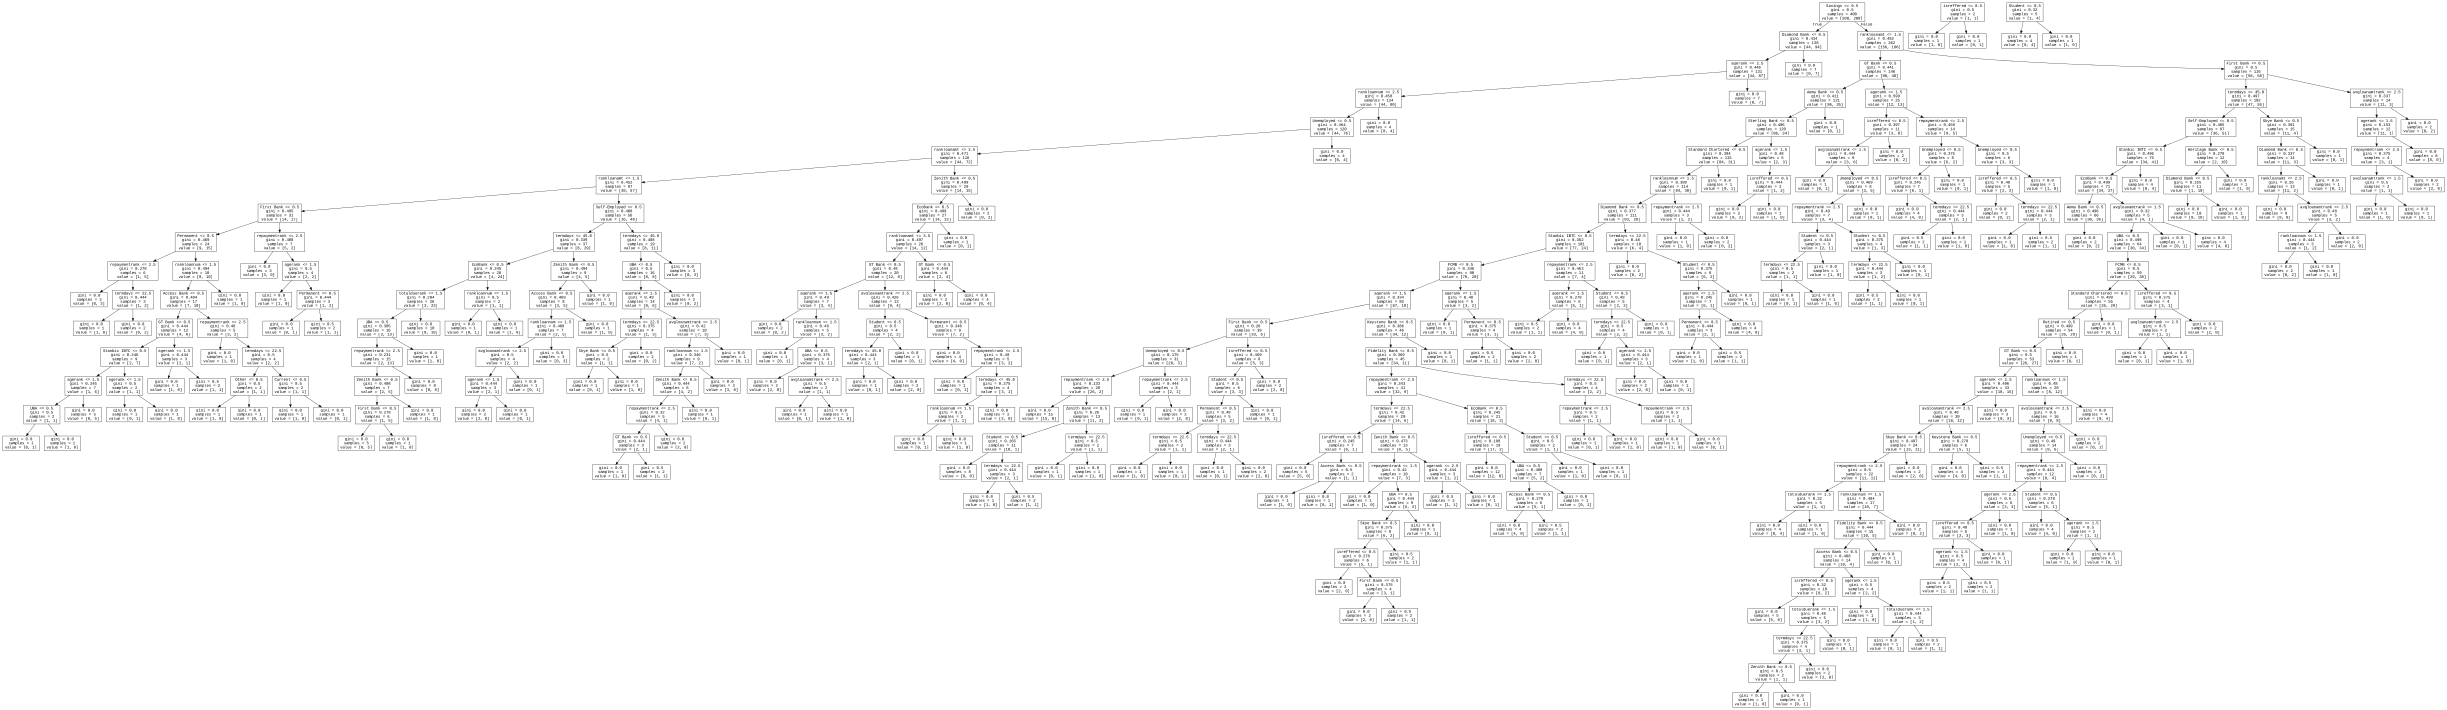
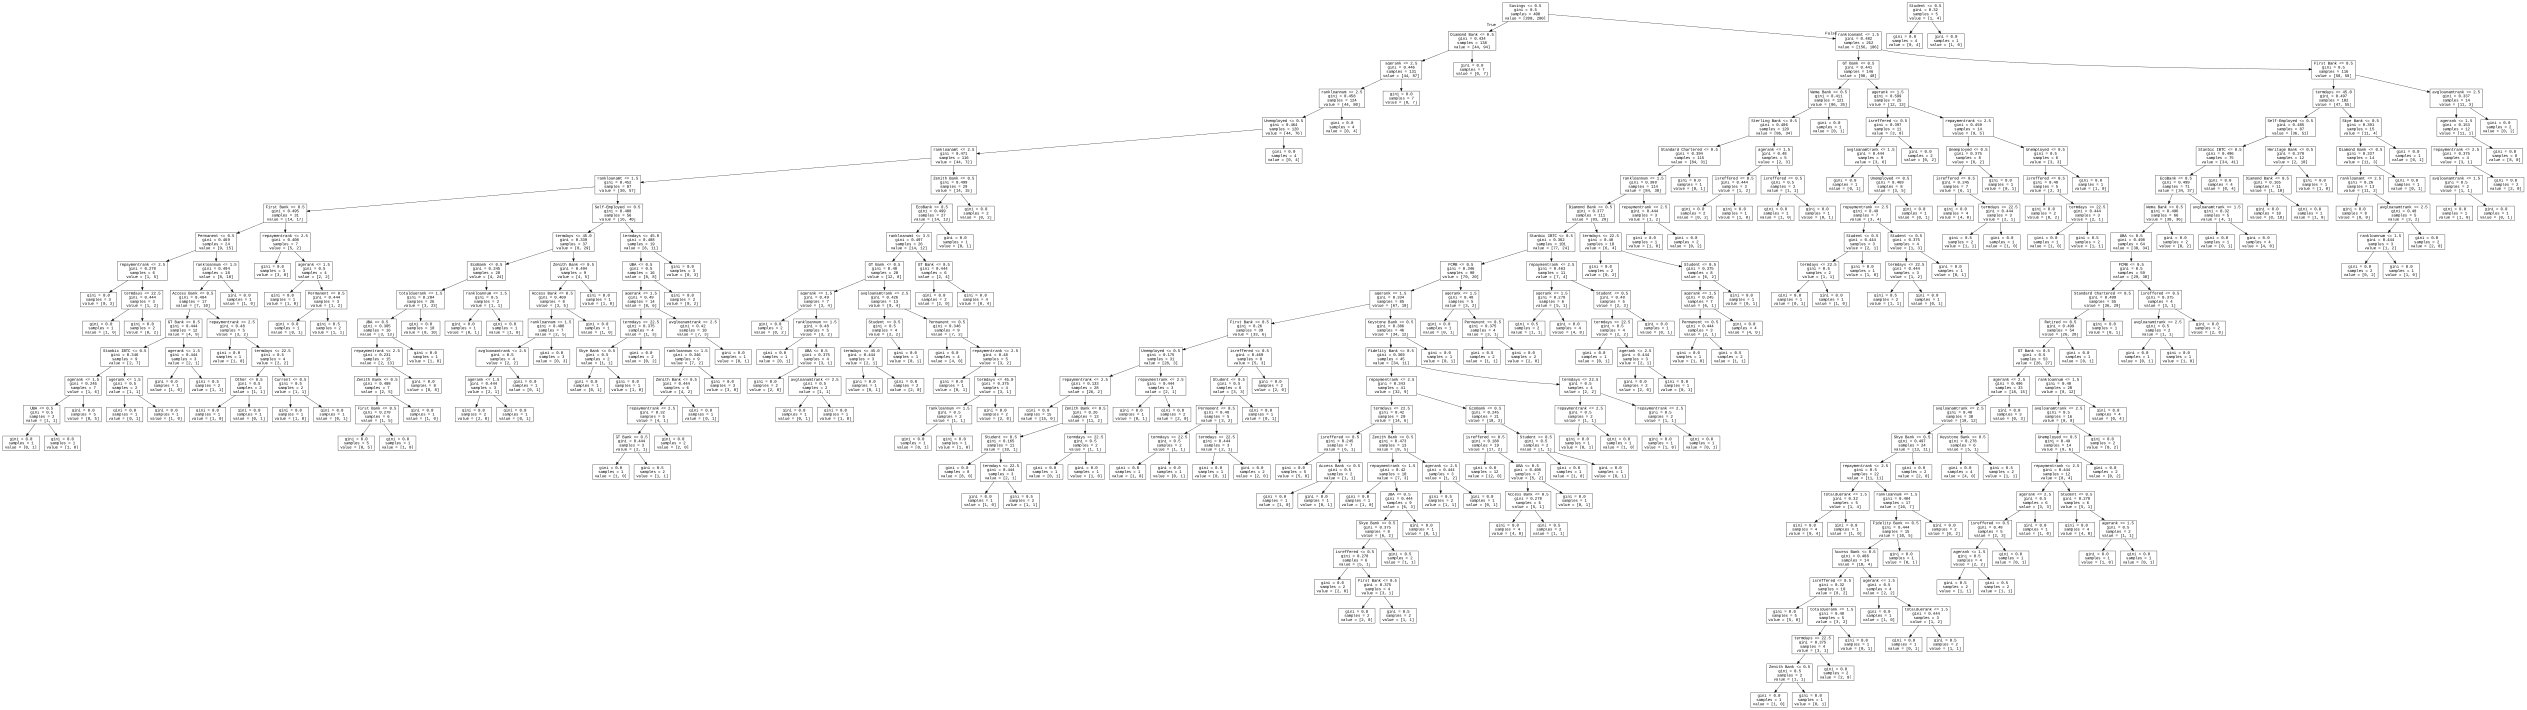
edge "agerank <= 1.5 gini = 0.48 samples = 5 value = [2, 3]" -> "isreffered <= 0.5 gini = 0.5 samples = 2 value = [1, 1]": added
edge "avgloanamtrank <= 1.5 gini = 0.32 samples = 5 value = [4, 1]" -> "UBA <= 0.5 gini = 0.498 samples = 64 value = [30, 34]": now "Wema Bank <= 0.5 gini = 0.496 samples = 66 value = [30, 36]" -> "UBA <= 0.5 gini = 0.498 samples = 64 value = [30, 34]"
